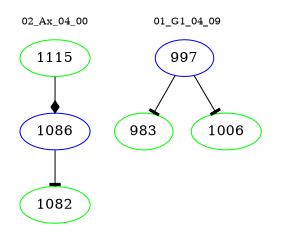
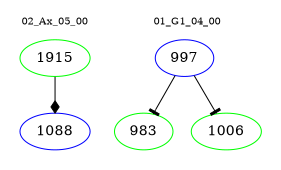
cluster "02_Ax_04_00": label "02_Ax_04_00" -> "02_Ax_05_00"
cluster "01_G1_04_09": label "01_G1_04_09" -> "01_G1_04_00"
node "1115": label "1115" -> "1915"
node "1086": label "1086" -> "1088"
node "1082": removed
